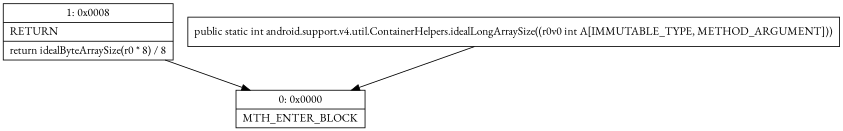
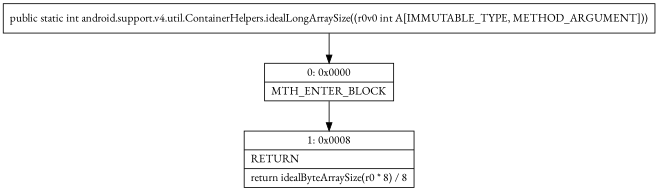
edge "1: 0x0008" -> "0: 0x0000": reversed
